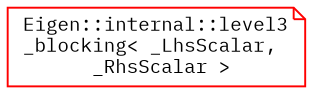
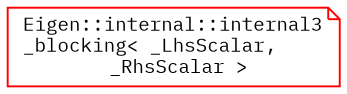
node "Eigen::internal::level3 _blocking< _LhsScalar, _RhsScalar >": label "Eigen::internal::level3 _blocking< _LhsScalar, _RhsScalar >" -> "Eigen::internal::internal3 _blocking< _LhsScalar, _RhsScalar >"
